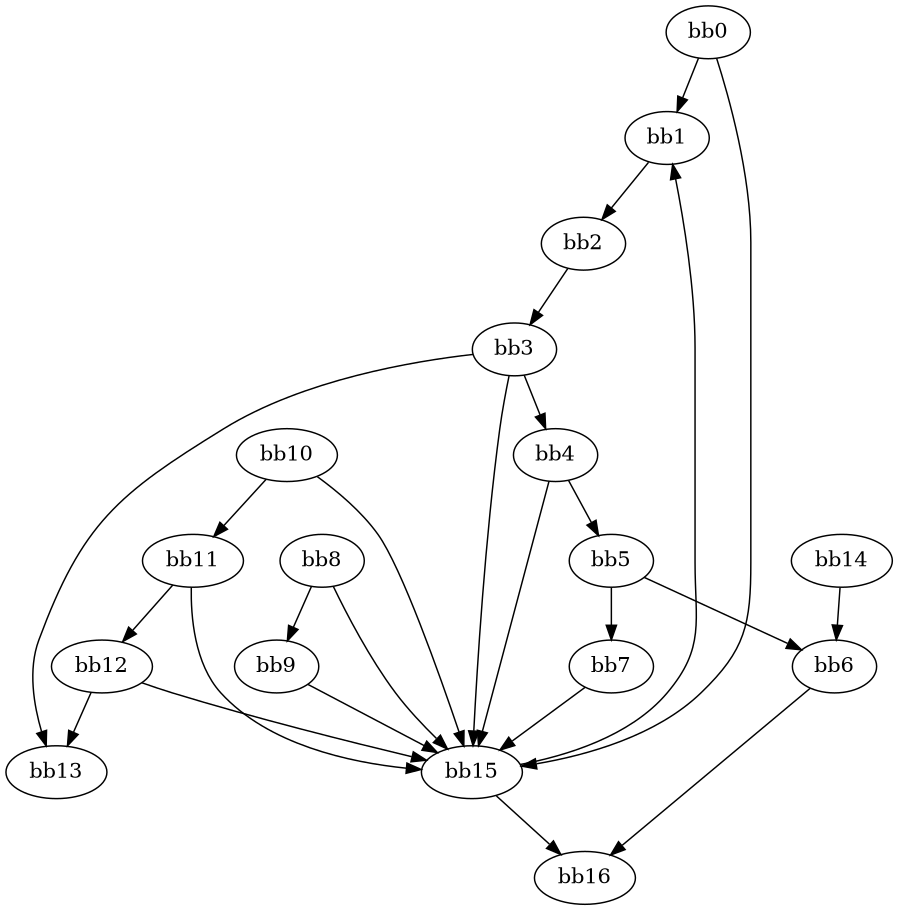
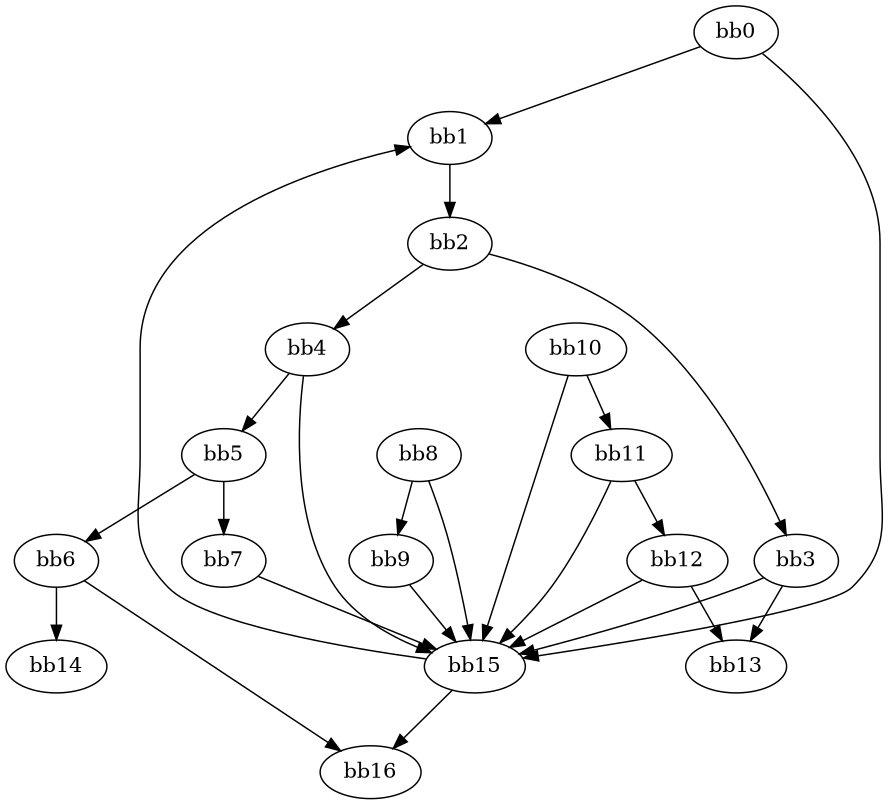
edge "bb3" -> "bb4": now "bb2" -> "bb4"
edge "bb14" -> "bb6": reversed
